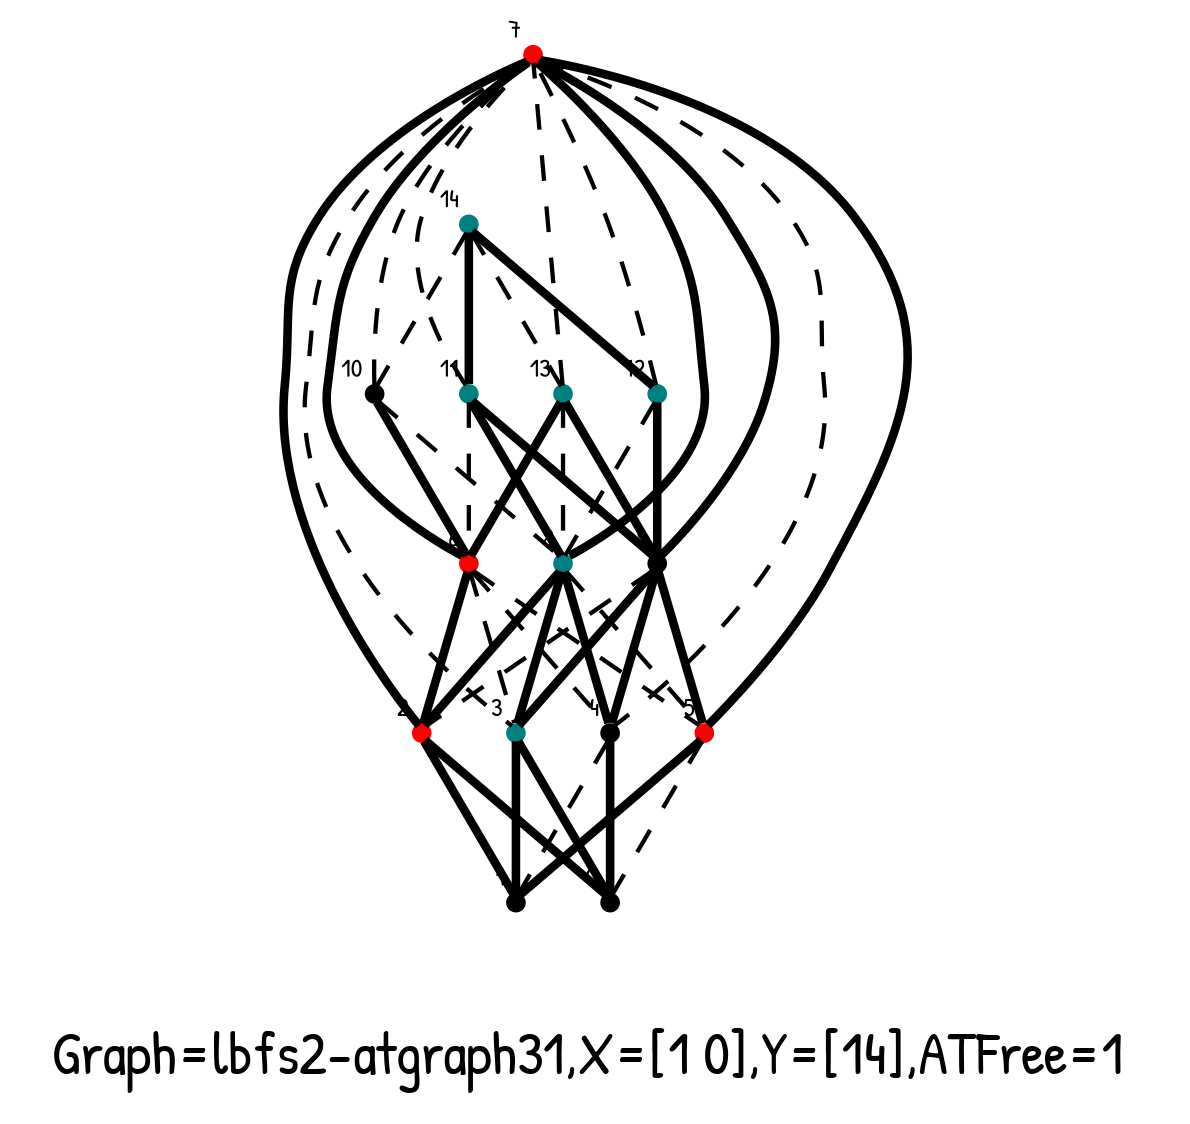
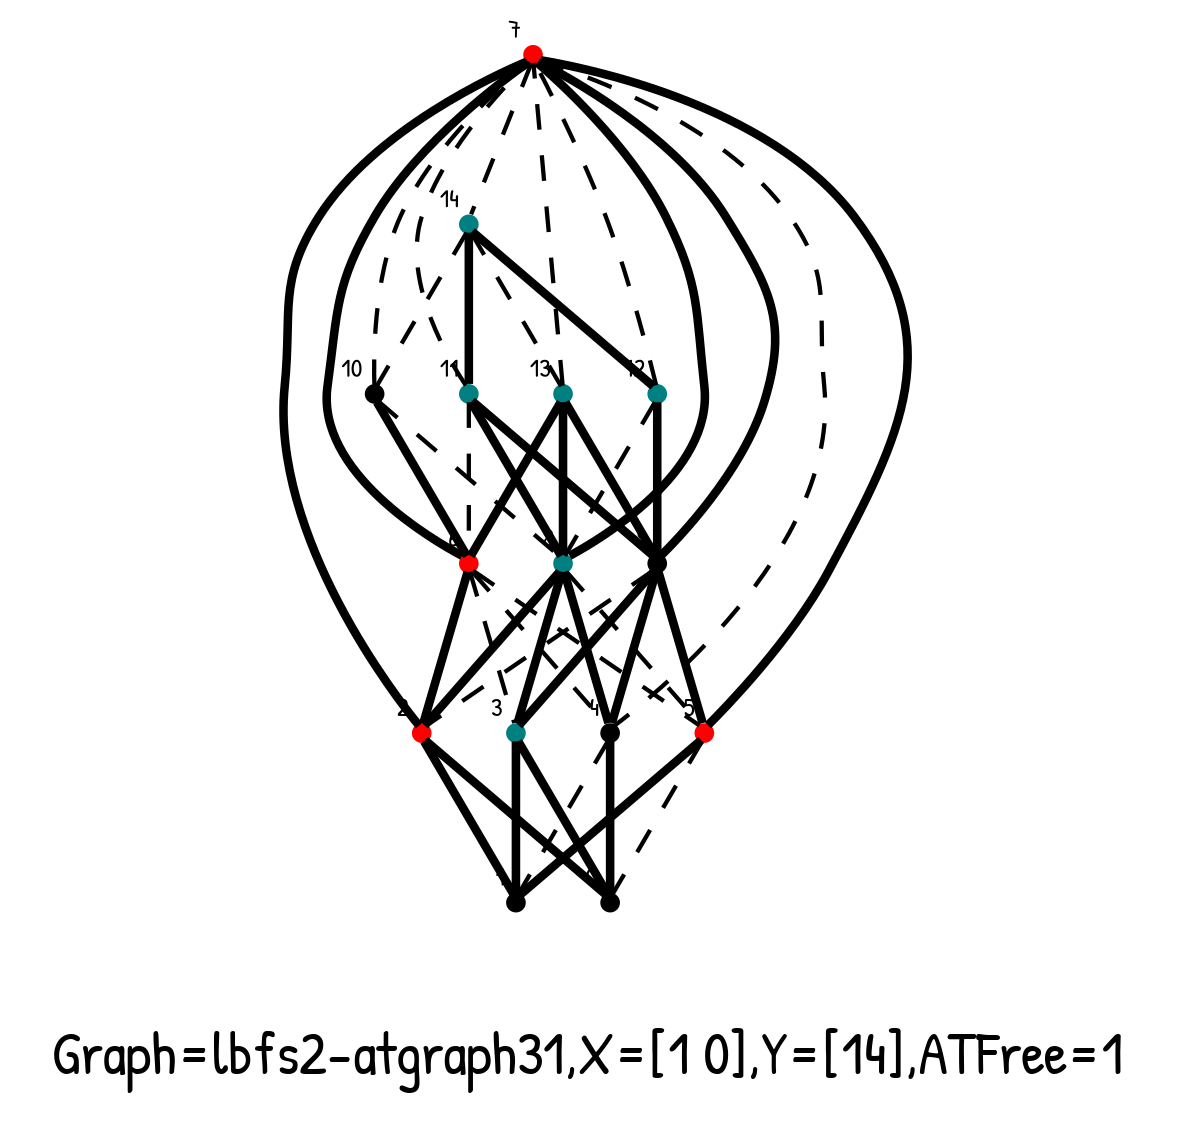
edge "13" -- "8": style dashed -> bold
edge "7" -- "3": now "7" -- "14"
